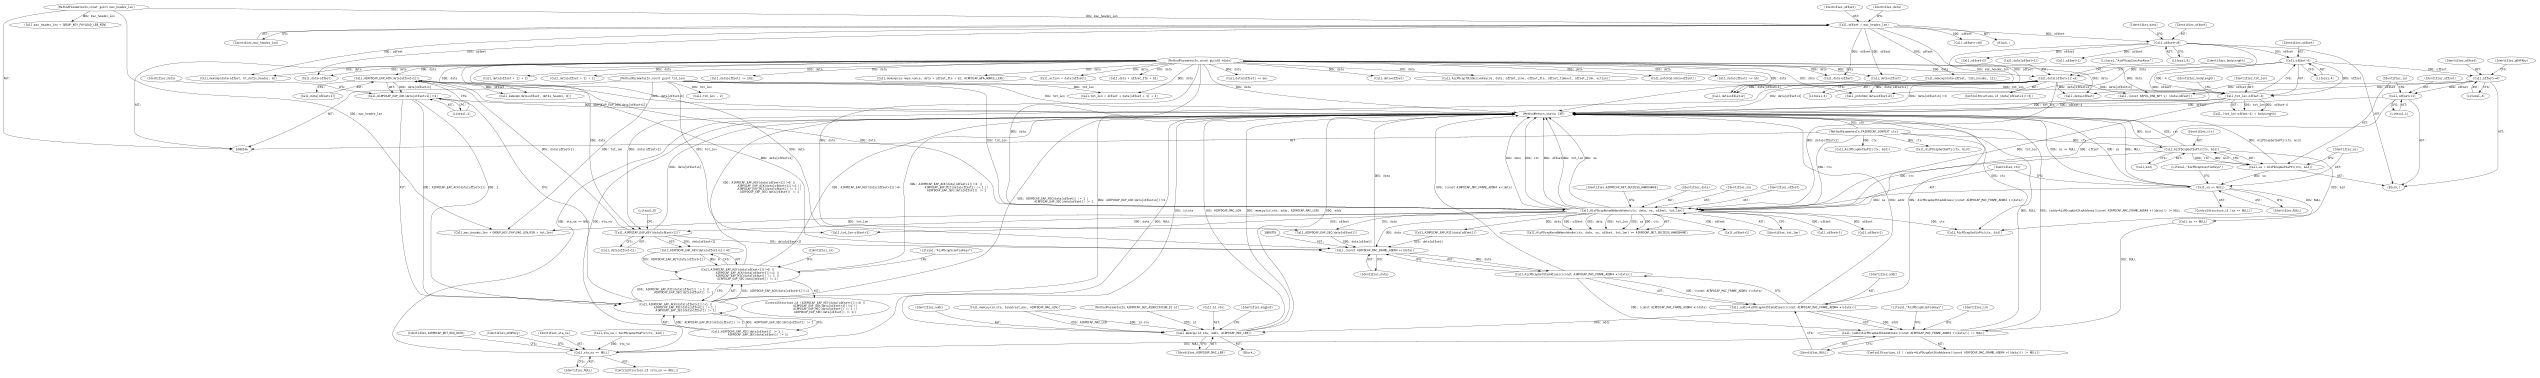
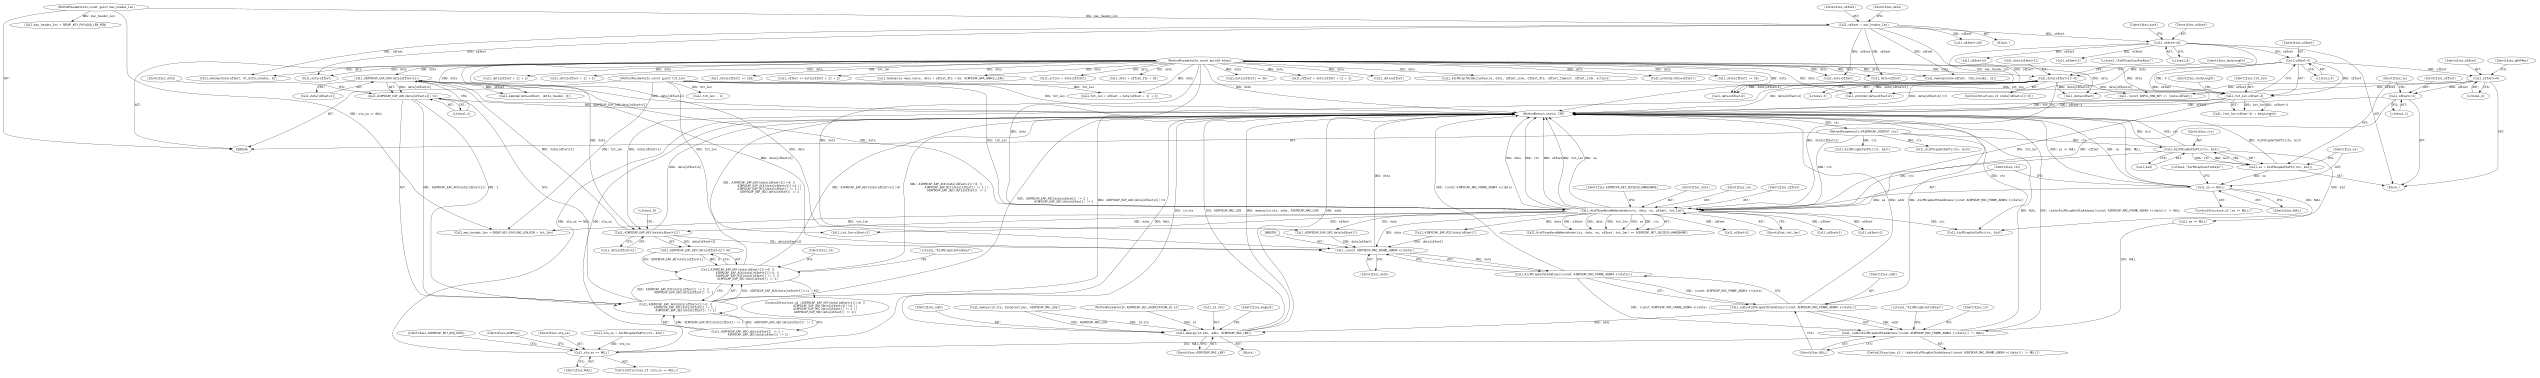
node "(Identifier,mac_header_len)": removed
edge "(MethodParameterIn,const guint8 *data)" -> "(Call,memcmp(data+offset, tdls_header, 11))": added, label "DDG: data"
edge "(MethodParameterIn,const guint8 *data)" -> "(Call,data[offset] == 101)": label "DDG: data" -> "DDG: tot_len"
node "(Call,offset += data[offset + 1] + 2)": added
node "(Call,offset + data[offset + 1] + 2)": added
edge "(MethodParameterIn,const guint mac_header_len)" -> "(Call,mac_header_len + GROUP_KEY_PAYLOAD_LEN_MIN > tot_len)": label "DDG: mac_header_len" -> "DDG: sta_sa == NULL"
edge "(MethodParameterIn,PAIRPDCAP_CONTEXT ctx)" -> "(MethodReturn,static INT)": reversed
